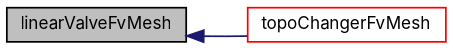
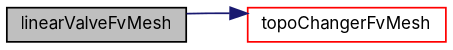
edge "topoChangerFvMesh" -> "linearValveFvMesh": reversed
